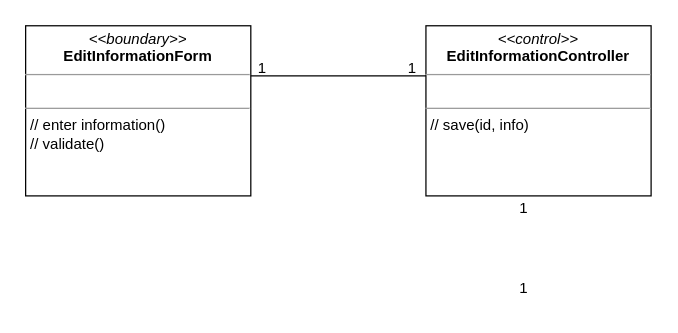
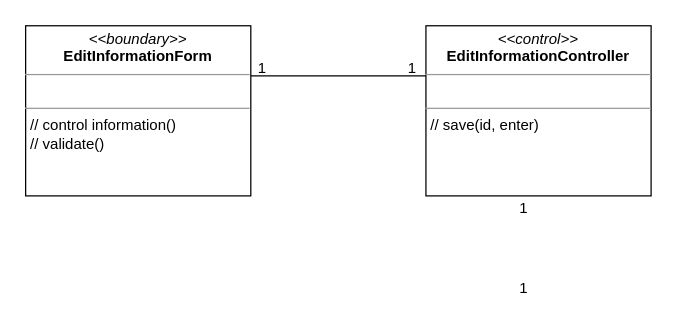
node "<<control>> EditInformationController // save(id, info)": label "<<control>> EditInformationController // save(id, info)" -> "<<control>> EditInformationController // save(id, enter)"
node "<<boundary>> EditInformationForm // enter information() // validate()": label "<<boundary>> EditInformationForm // enter information() // validate()" -> "<<boundary>> EditInformationForm // control information() // validate()"
